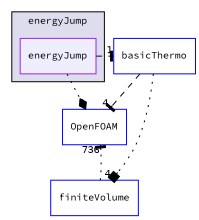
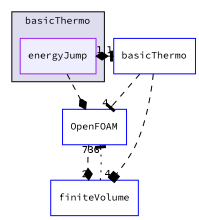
cluster "energyJump": label "energyJump" -> "basicThermo"
edge "basicThermo" -> "energyJump": added
edge "energyJump" -> "OpenFOAM": style dotted -> dashed
edge "basicThermo" -> "finiteVolume": style dotted -> dashed
edge "OpenFOAM" -> "finiteVolume": added
